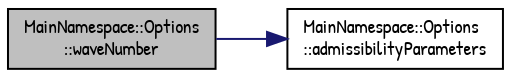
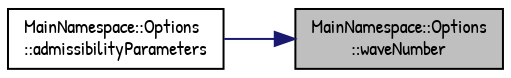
edge "MainNamespace::Options ::waveNumber" -> "MainNamespace::Options ::admissibilityParameters": reversed
